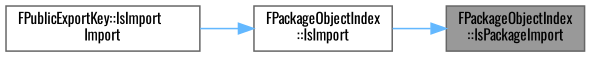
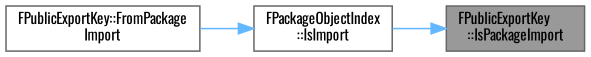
node "FPublicExportKey::IsImport Import": label "FPublicExportKey::IsImport Import" -> "FPublicExportKey::FromPackage Import"
node "FPackageObjectIndex ::IsPackageImport": label "FPackageObjectIndex ::IsPackageImport" -> "FPublicExportKey ::IsPackageImport"
